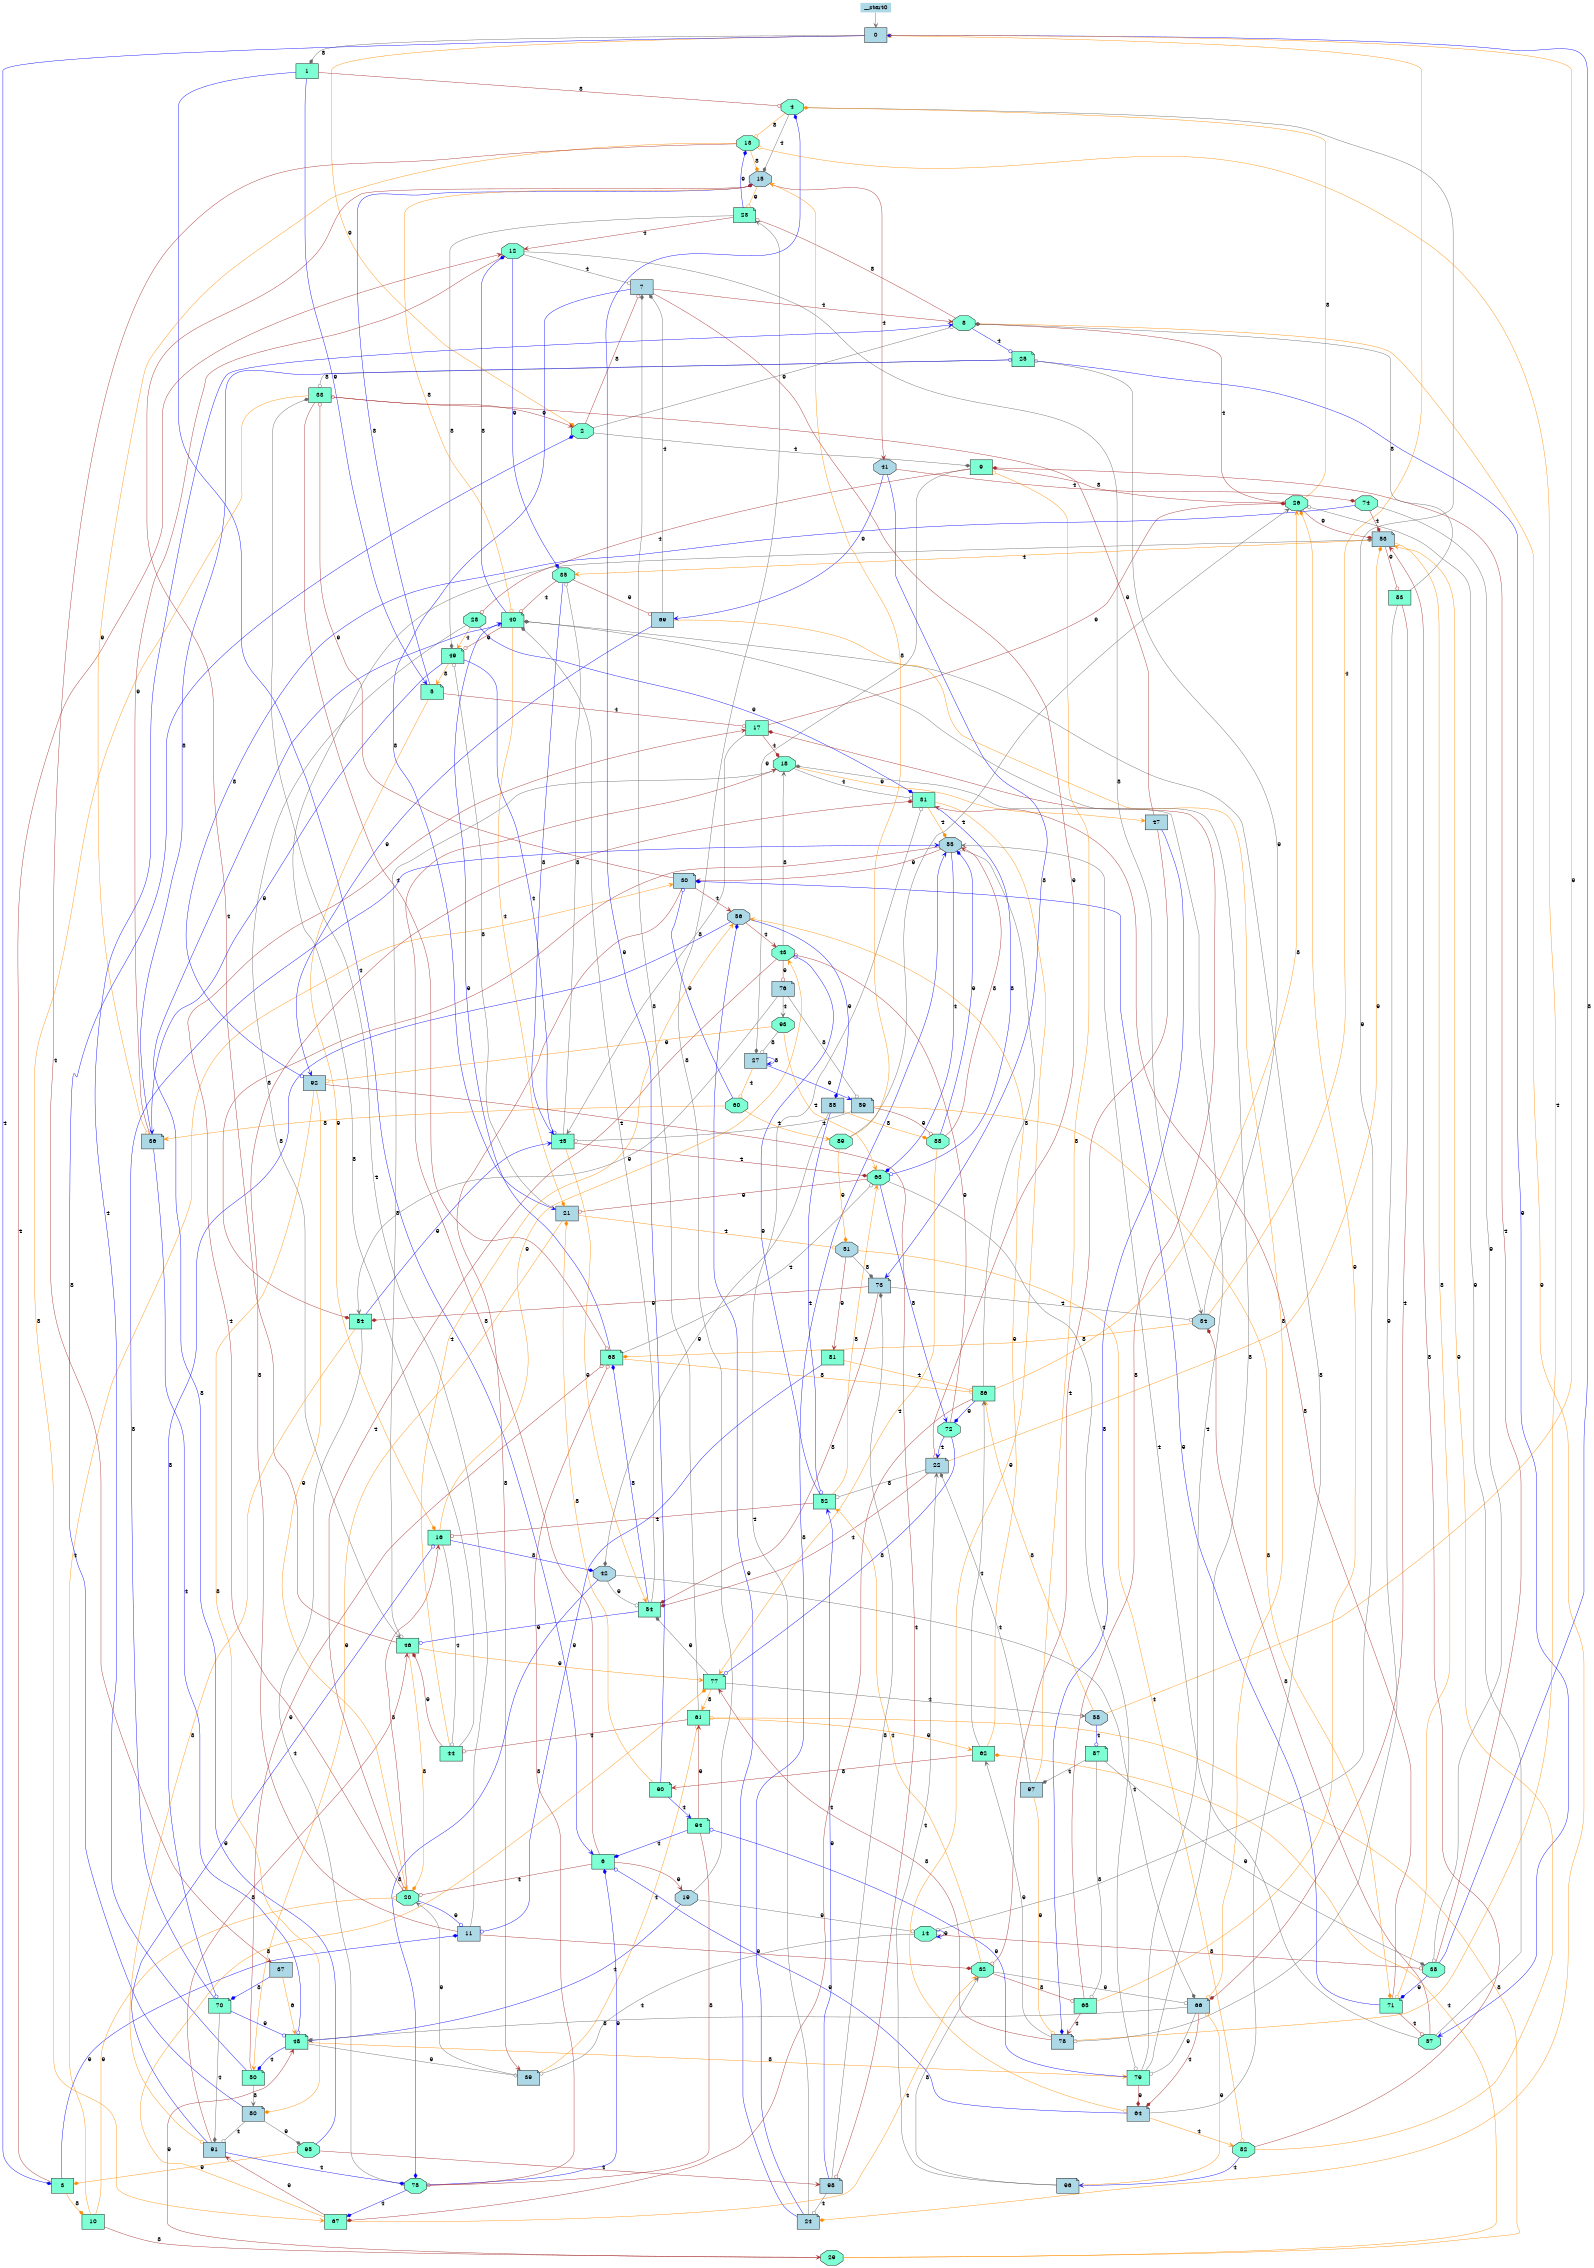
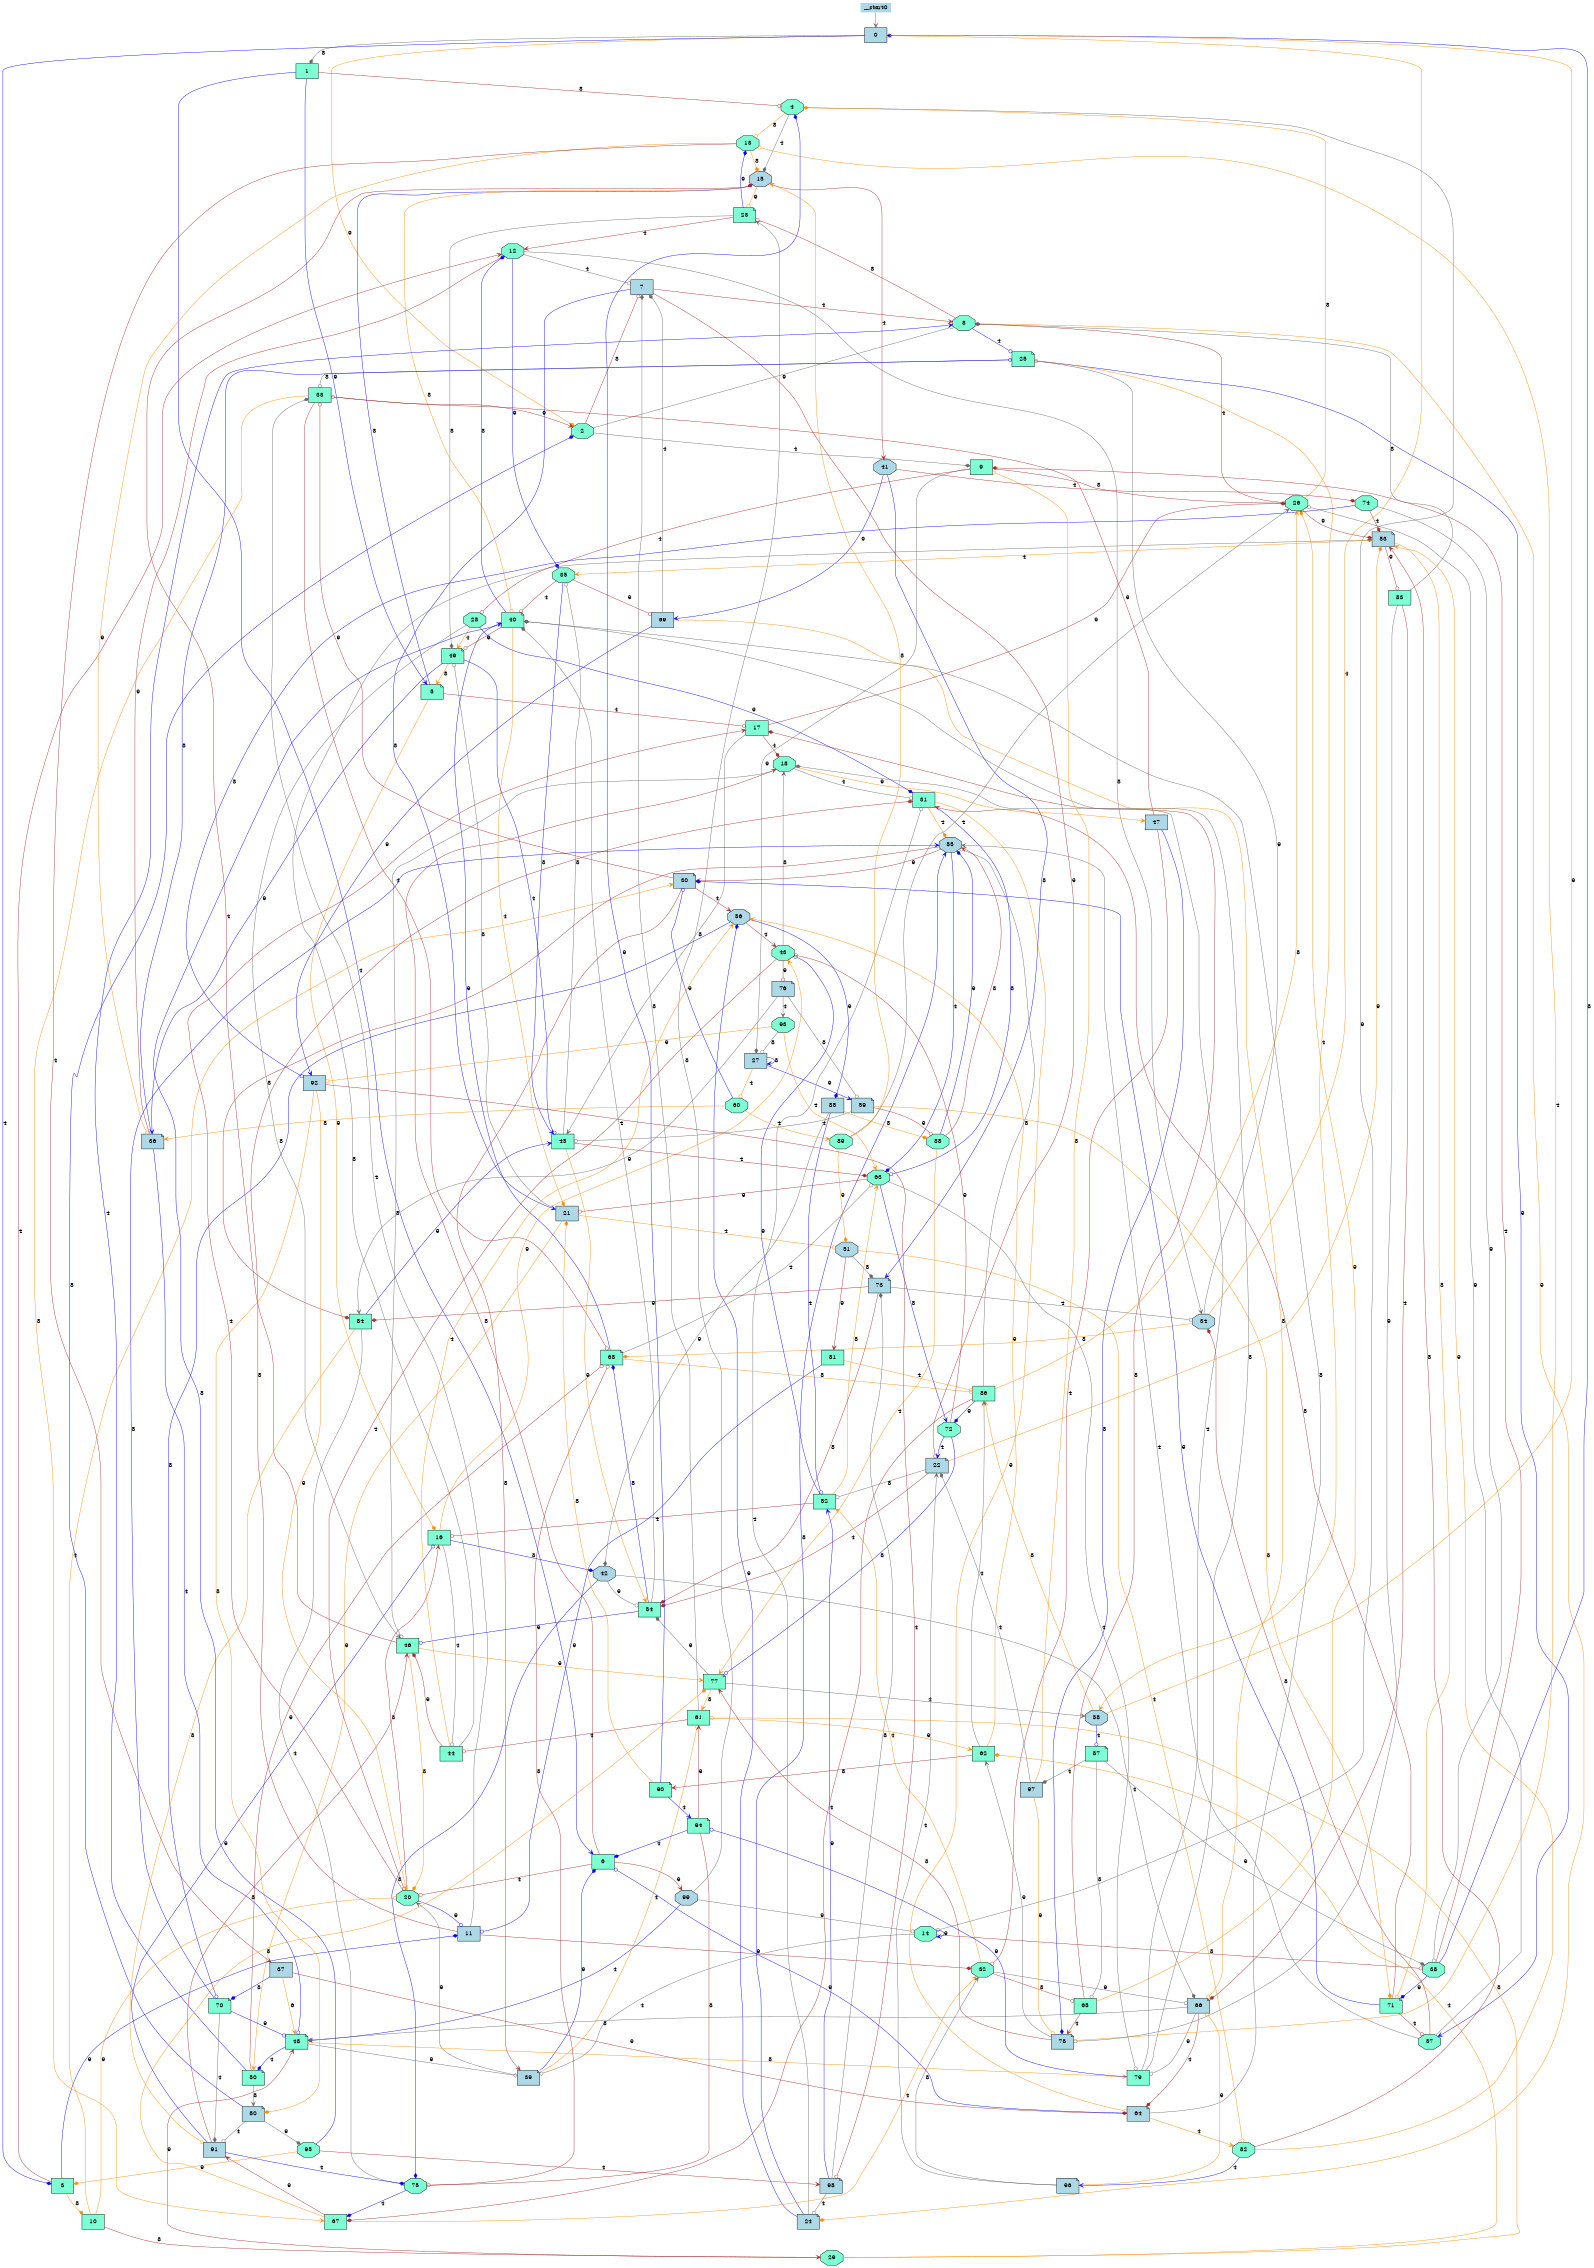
edge "25" -> "58": added, label "4"
node "19": label "19" -> "99"
edge "79" -> "64": now "37" -> "64"
edge "75" -> "6": now "39" -> "6"
